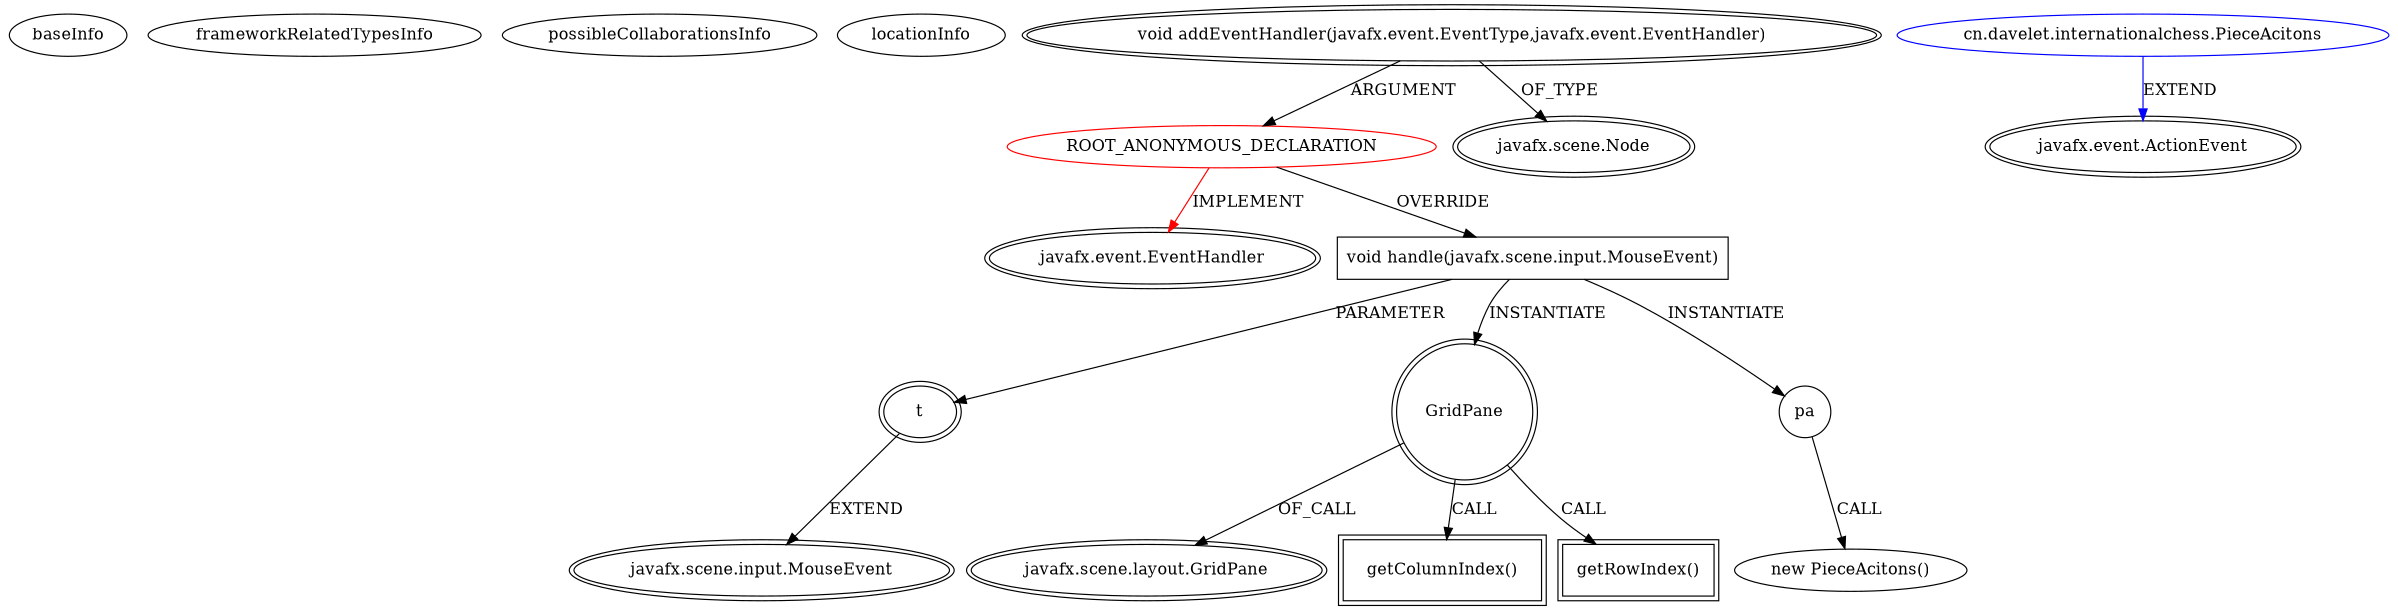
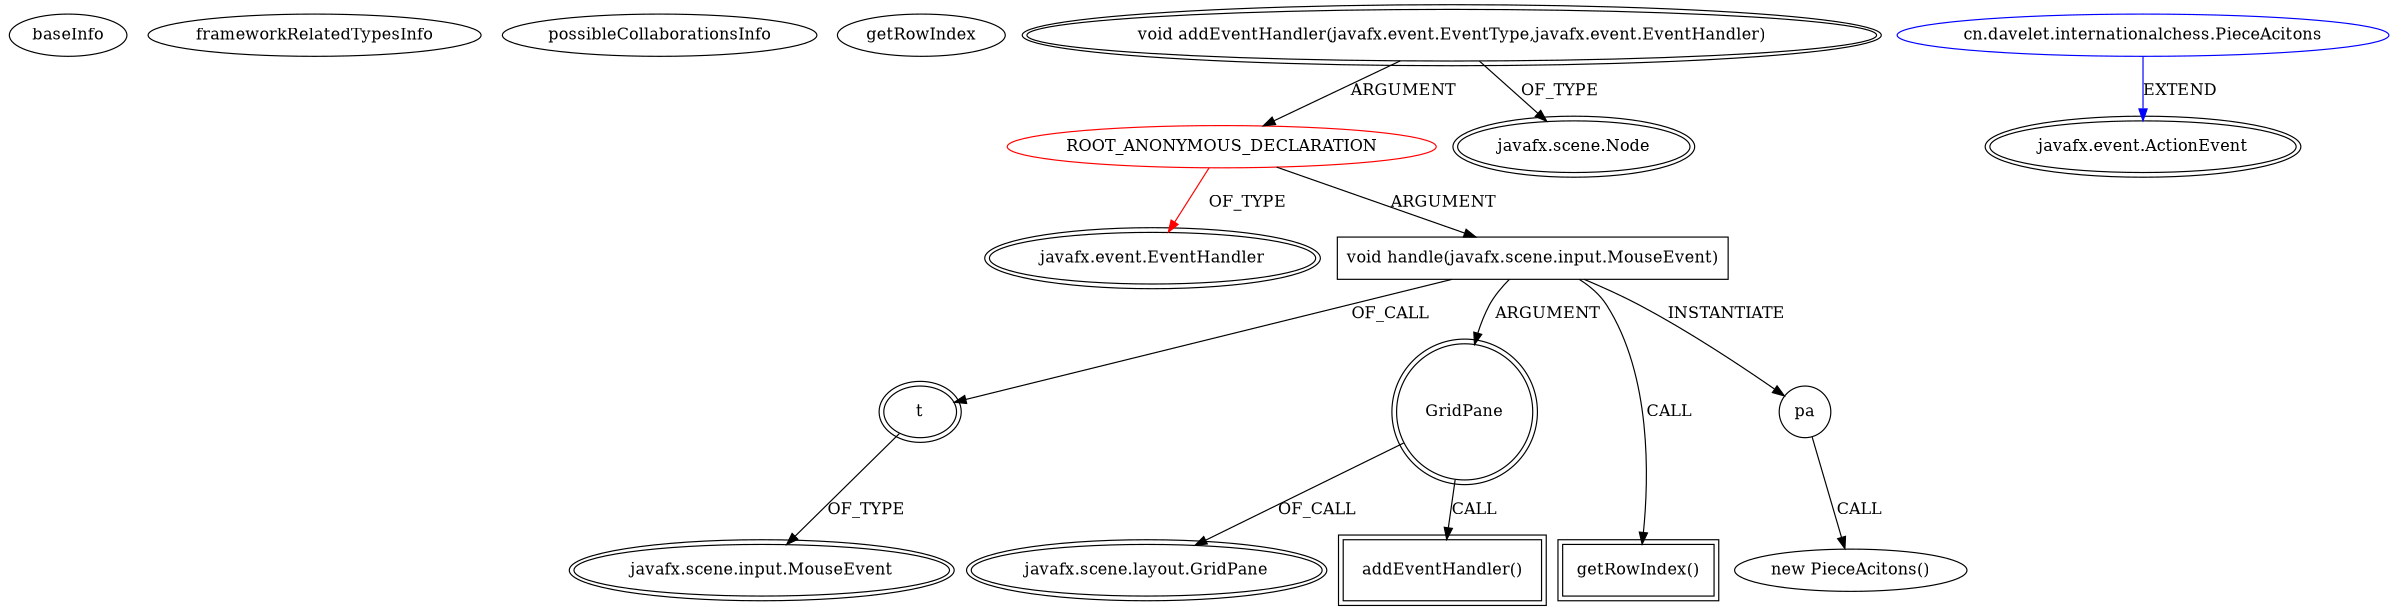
node "locationInfo": label "locationInfo" -> "getRowIndex"
edge "ROOT_ANONYMOUS_DECLARATION" -> "javafx.event.EventHandler": label "IMPLEMENT" -> "OF_TYPE"
edge "ROOT_ANONYMOUS_DECLARATION" -> "void handle(javafx.scene.input.MouseEvent)": label "OVERRIDE" -> "ARGUMENT"
edge "void handle(javafx.scene.input.MouseEvent)" -> "t": label "PARAMETER" -> "OF_CALL"
edge "void handle(javafx.scene.input.MouseEvent)" -> "GridPane": label "INSTANTIATE" -> "ARGUMENT"
edge "GridPane" -> "getRowIndex()": now "void handle(javafx.scene.input.MouseEvent)" -> "getRowIndex()"
edge "t" -> "javafx.scene.input.MouseEvent": label "EXTEND" -> "OF_TYPE"
node "getColumnIndex()": label "getColumnIndex()" -> "addEventHandler()"
